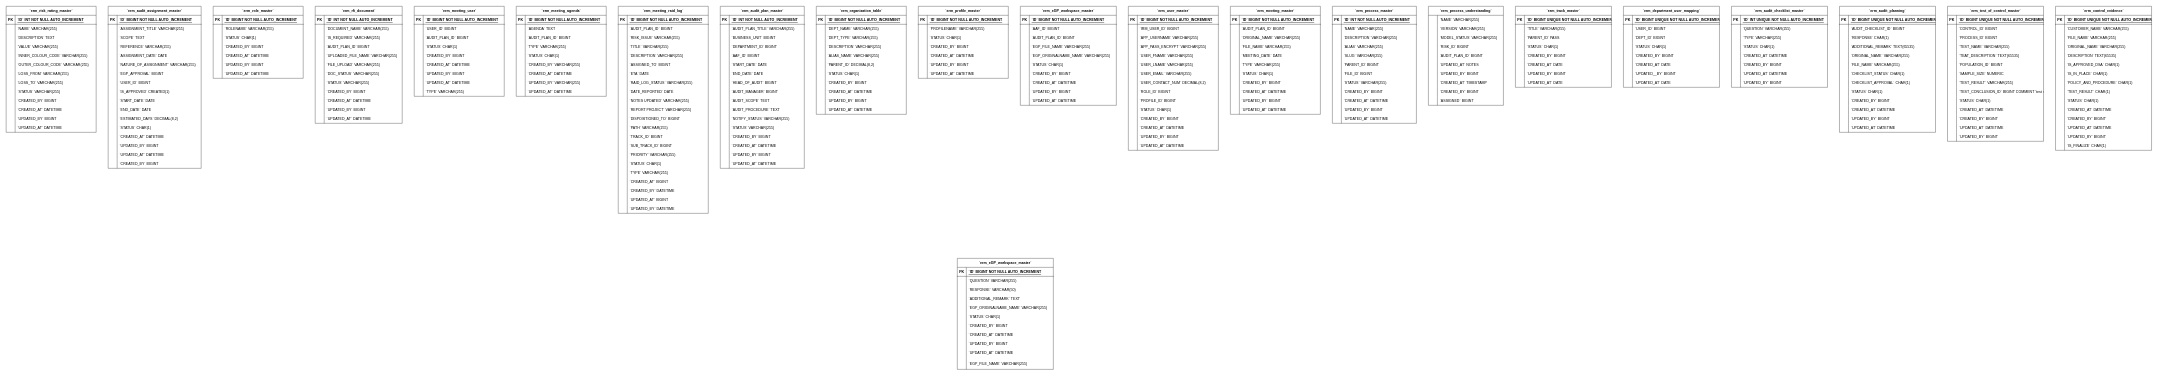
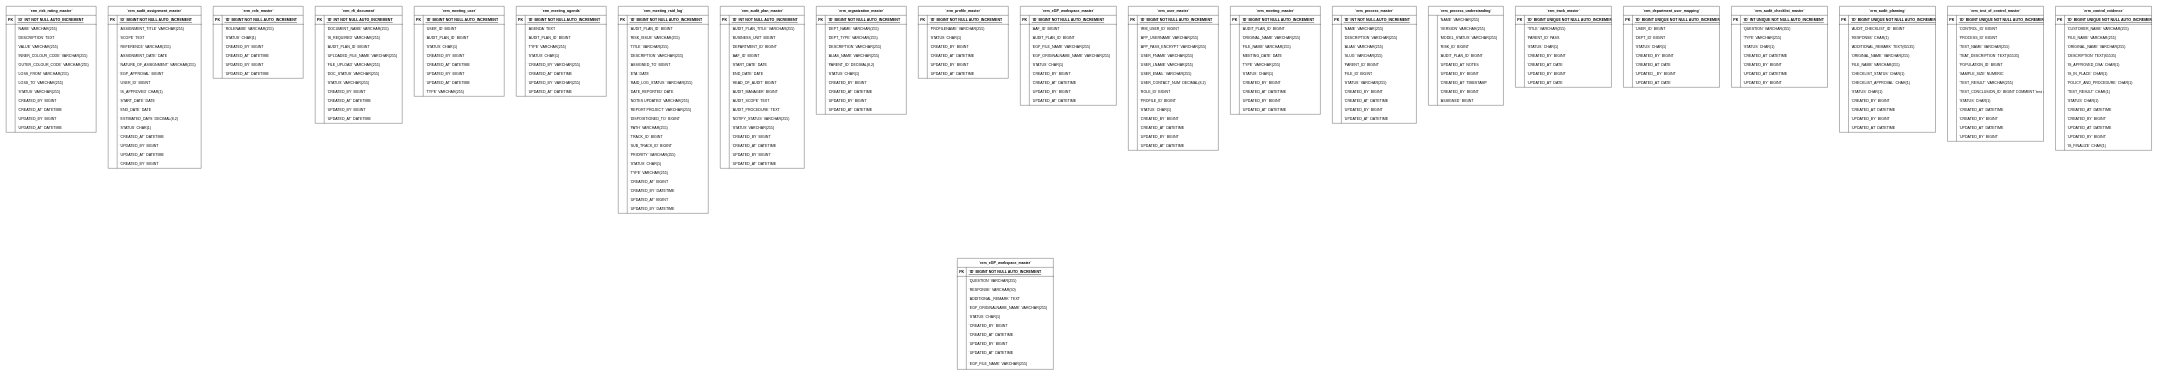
node "`erm_organization_table`": label "`erm_organization_table`" -> "`erm_organization_master`"
node "`IS_APPROVED` CREATED(1)": label "`IS_APPROVED` CREATED(1)" -> "`IS_APPROVED` CHAR(1)"
